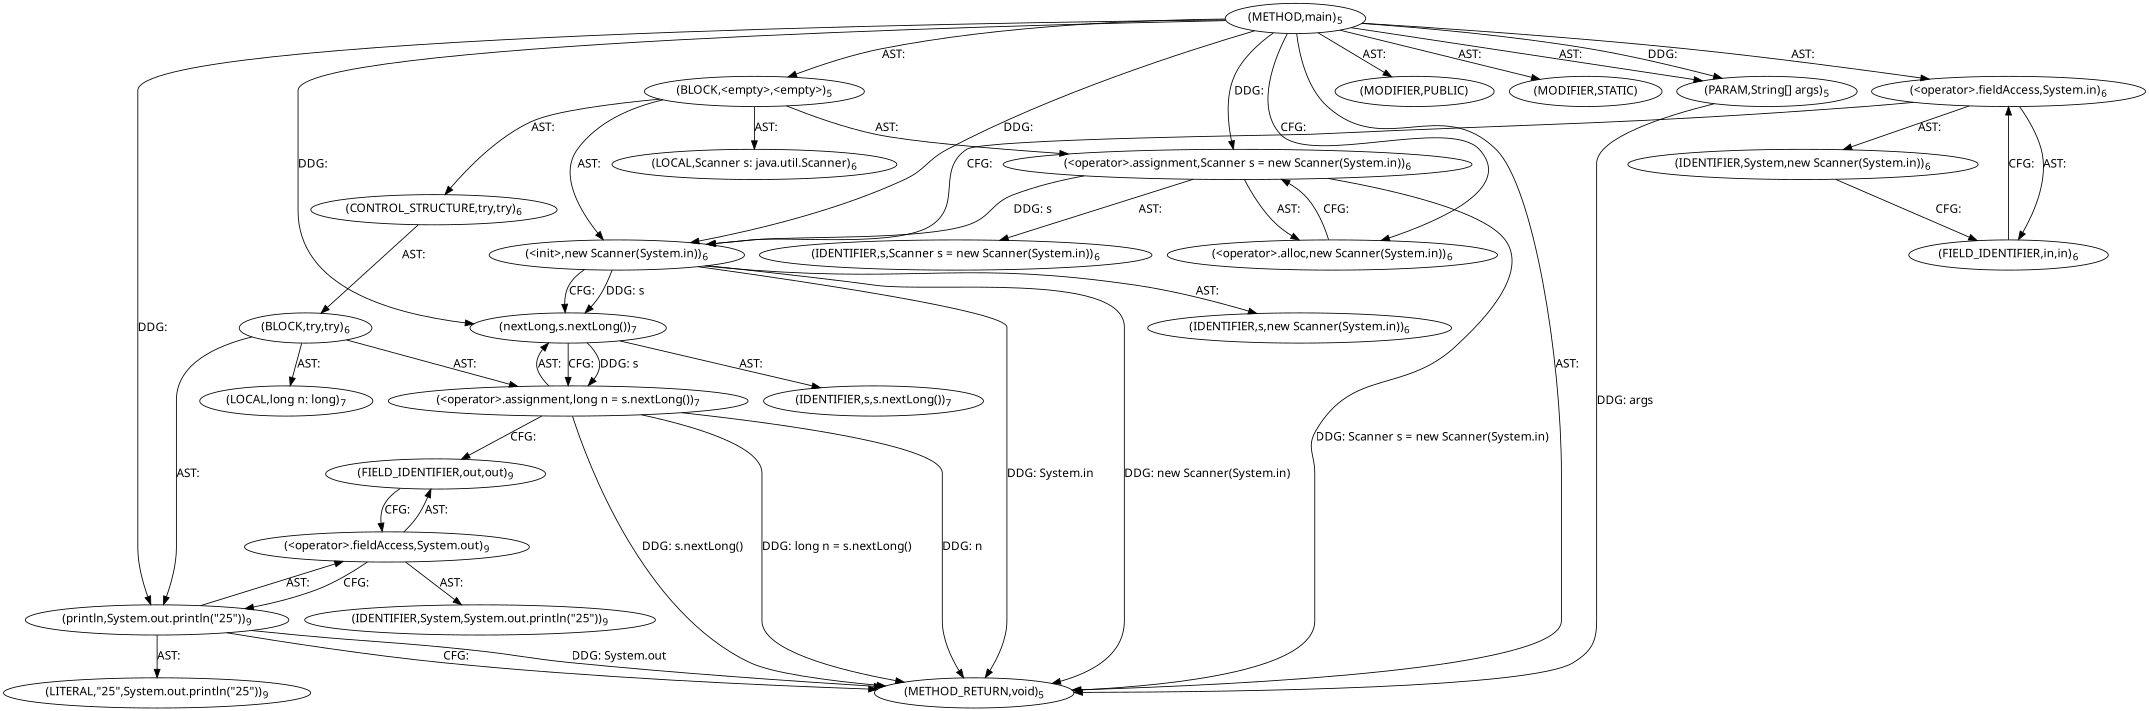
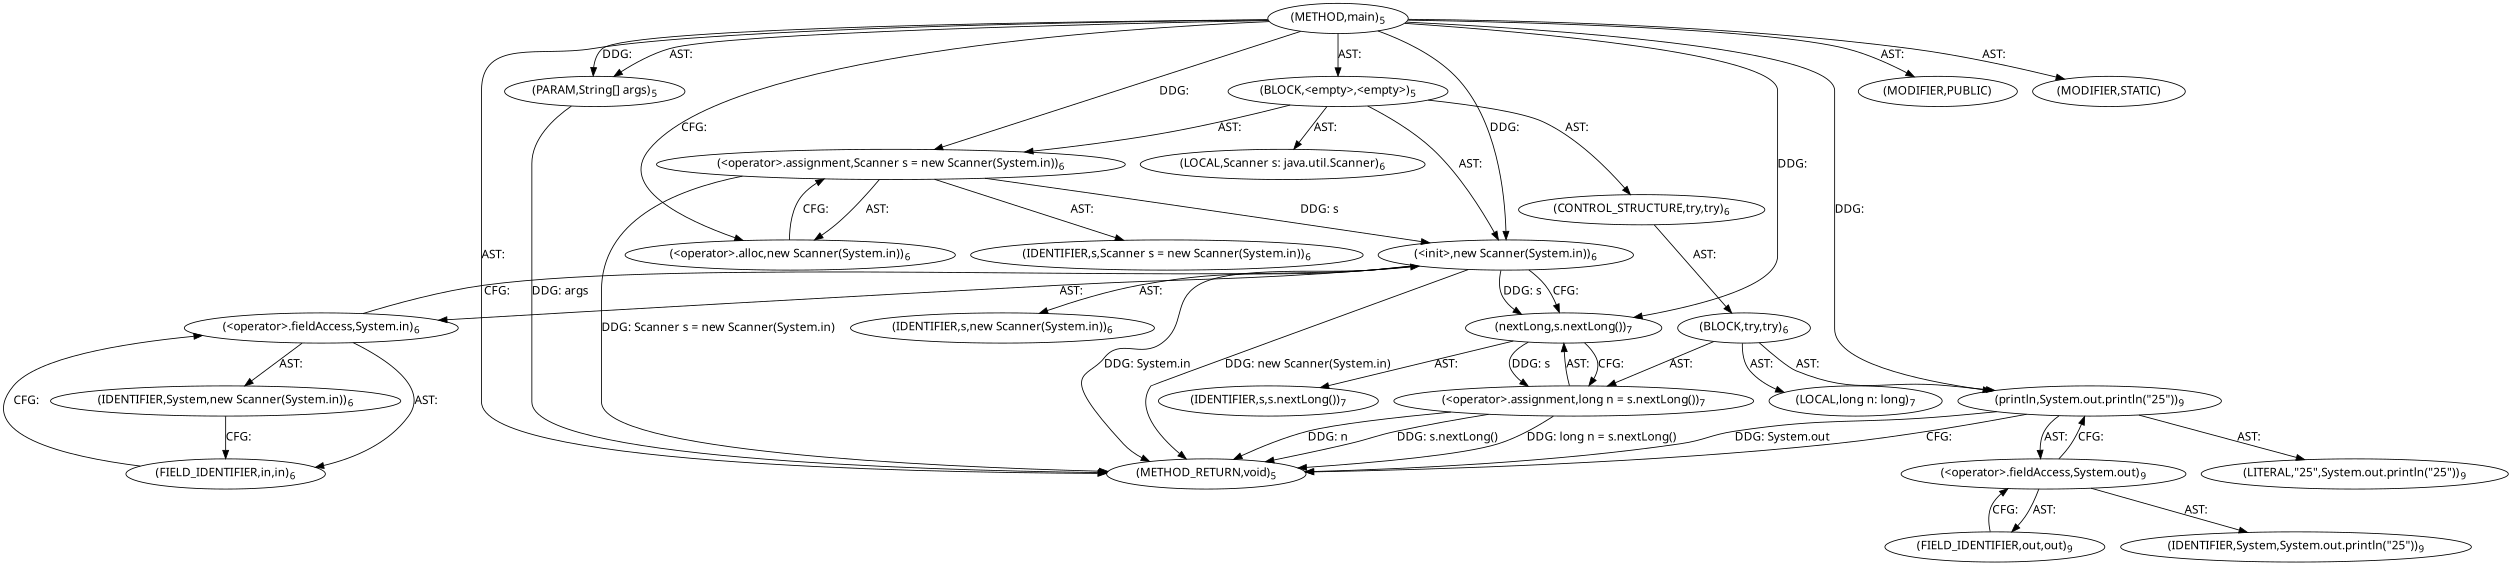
edge "(METHOD,main)" -> "(<operator>.fieldAccess,System.in)": now "(<init>,new Scanner(System.in))" -> "(<operator>.fieldAccess,System.in)"
edge "(<operator>.assignment,long n = s.nextLong())" -> "(FIELD_IDENTIFIER,out,out)": removed, label "CFG:"
